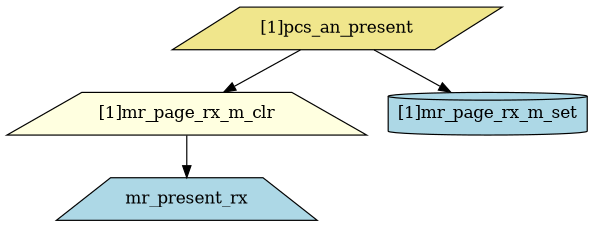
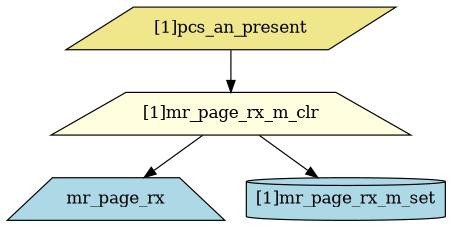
edge "[1]pcs_an_present" -> "[1]mr_page_rx_m_set": now "[1]mr_page_rx_m_clr" -> "[1]mr_page_rx_m_set"
node "mr_present_rx": label "mr_present_rx" -> "mr_page_rx"
